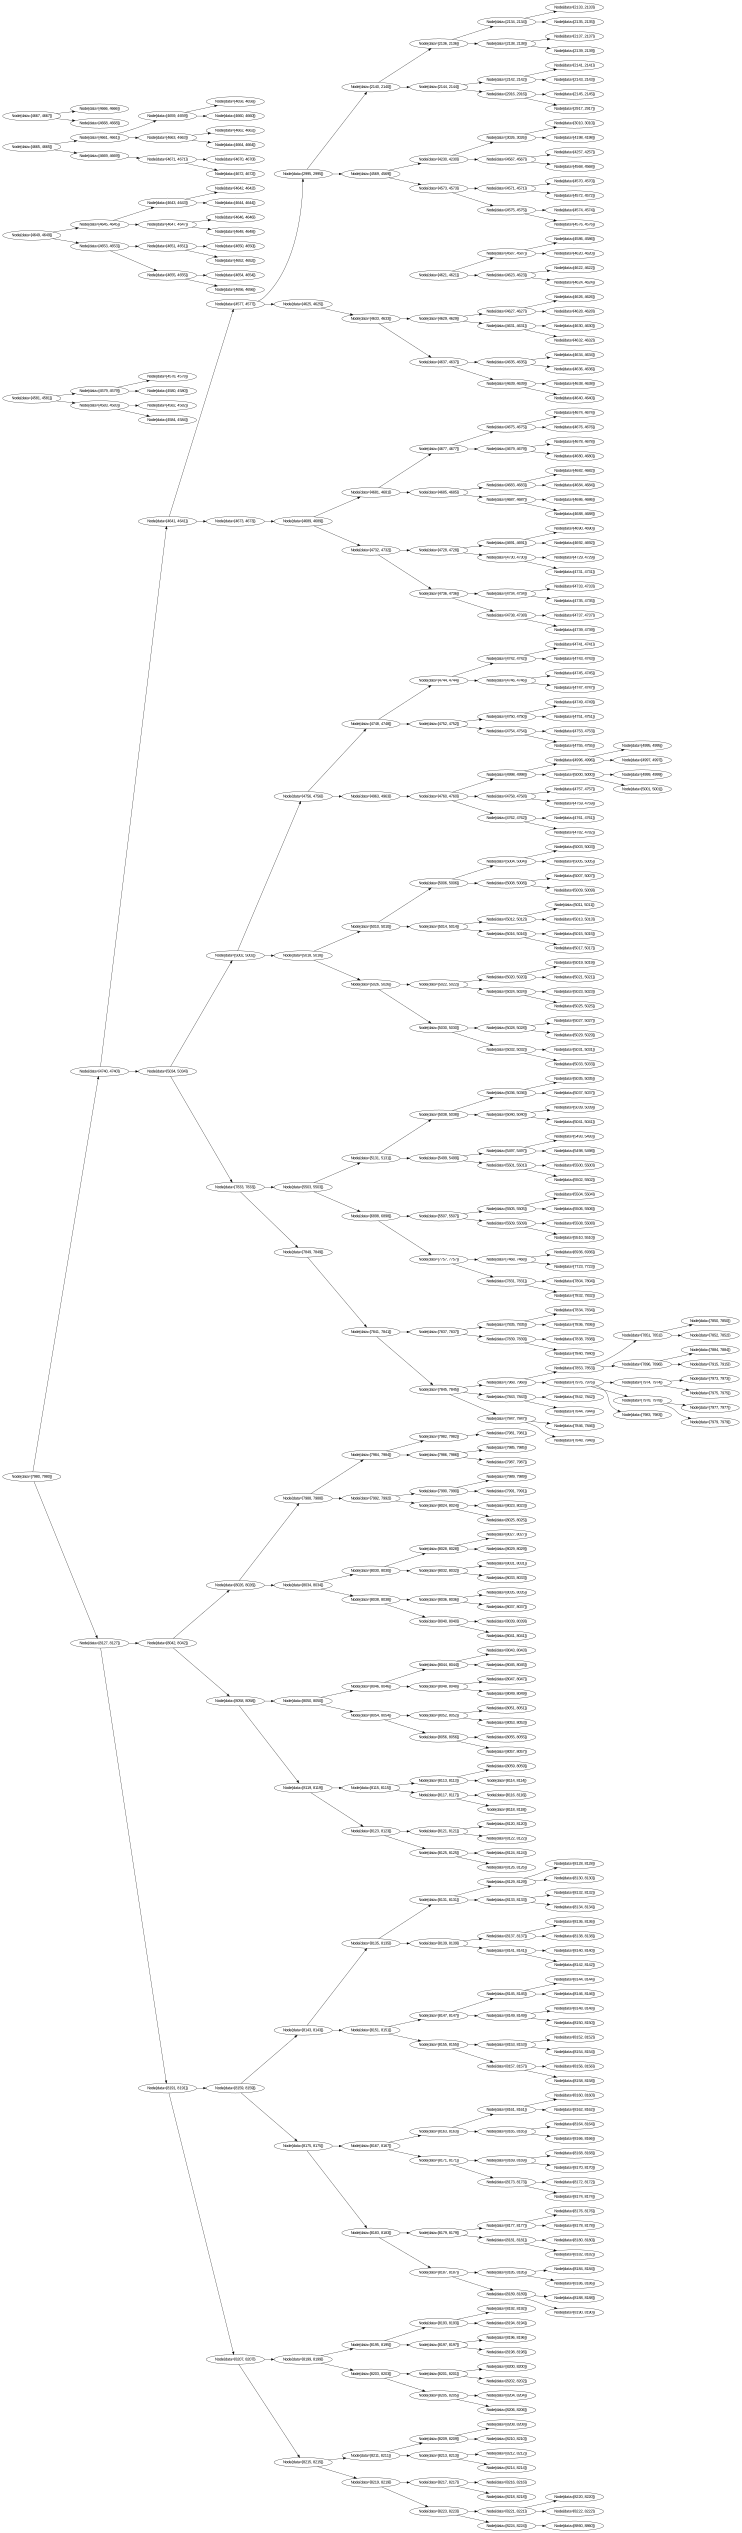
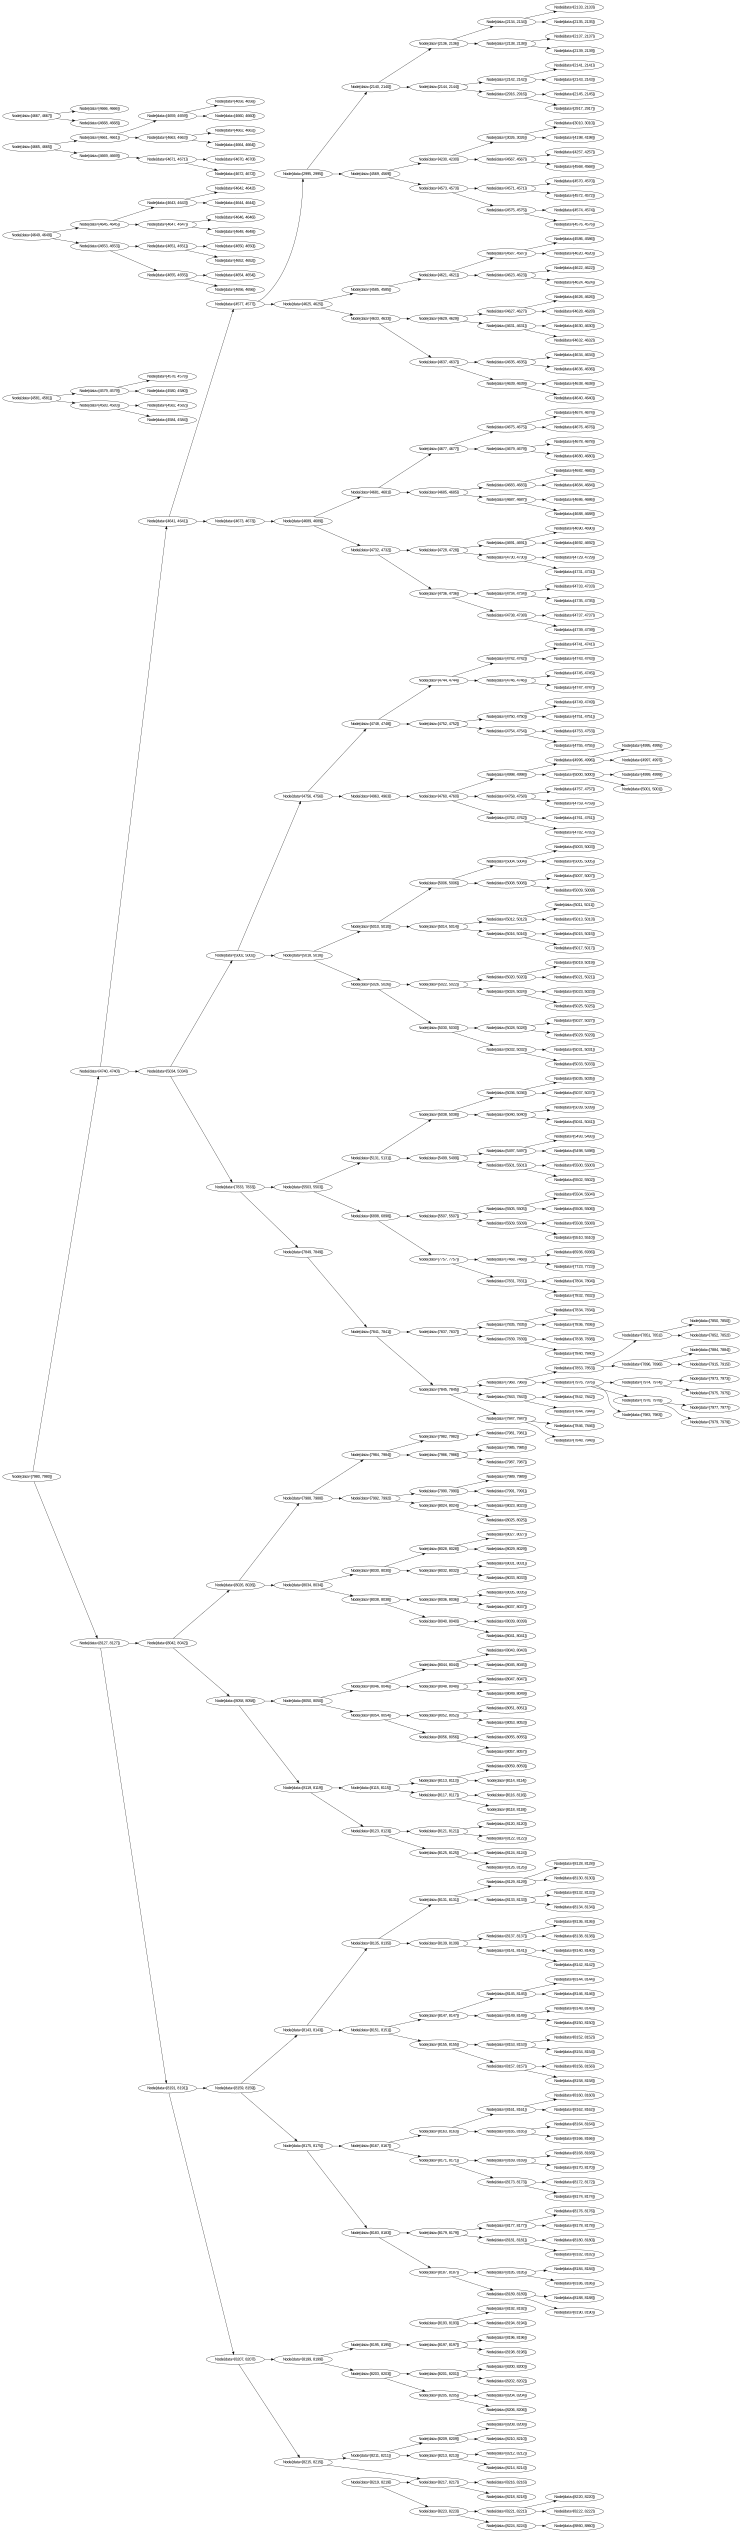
node "Node{data=[4585, 4585]}": added
edge "Node{data=[8195, 8195]}" -> "Node{data=[8193, 8193]}": removed
edge "Node{data=[8215, 8215]}" -> "Node{data=[8219, 8219]}": now "Node{data=[8215, 8215]}" -> "Node{data=[8217, 8217]}"
